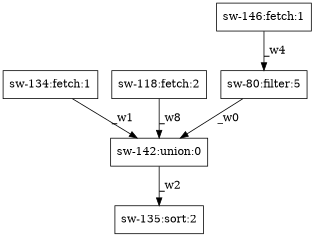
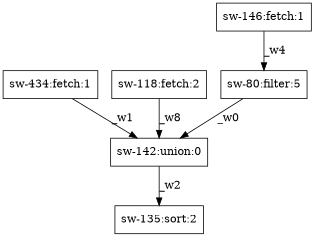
node "sw-134:fetch:1": label "sw-134:fetch:1" -> "sw-434:fetch:1"
